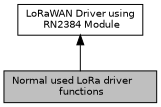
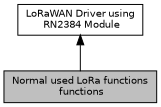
node "Normal used LoRa driver functions": label "Normal used LoRa driver functions" -> "Normal used LoRa functions functions"
